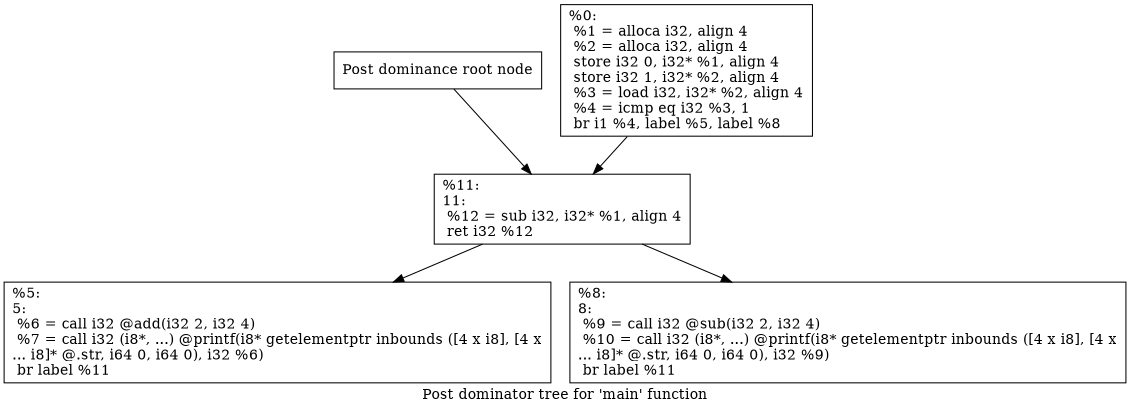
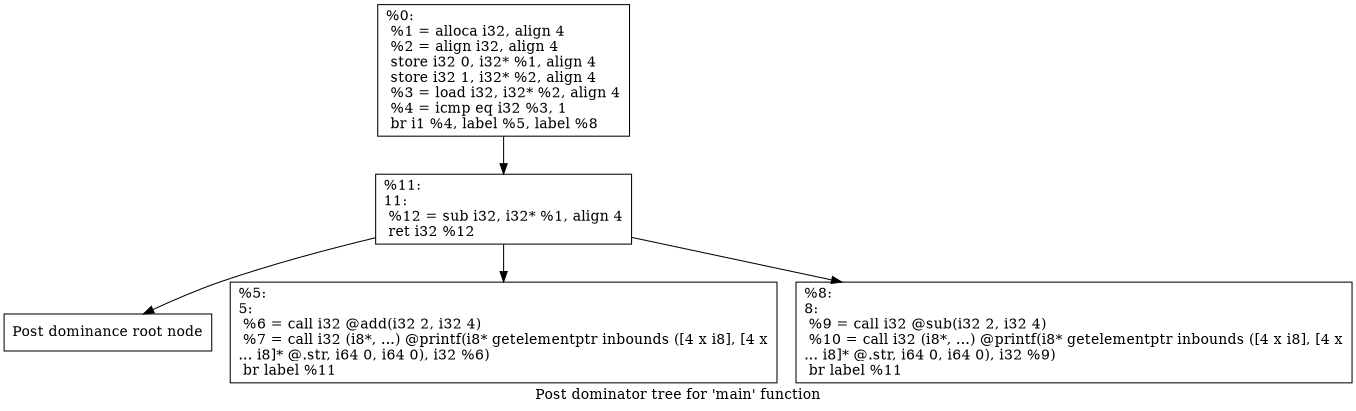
node "%0:": text "%2 = alloca i32, align 4" -> "%2 = align i32, align 4"
edge "Post dominance root node" -> "%11:": reversed
